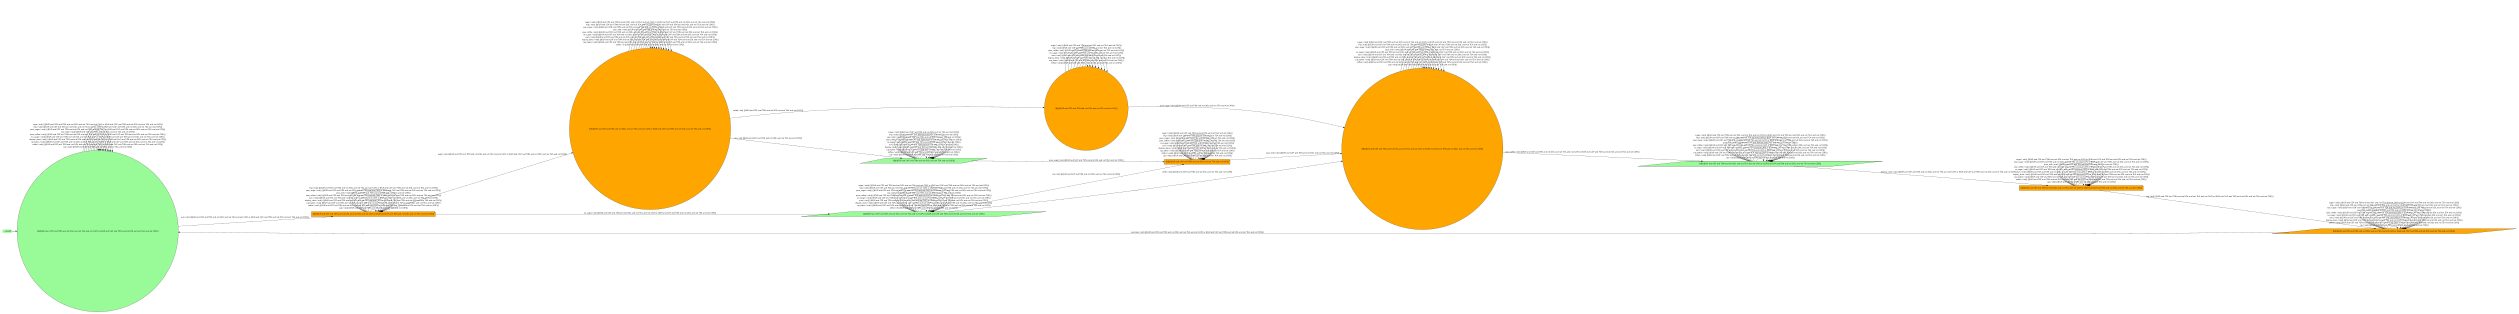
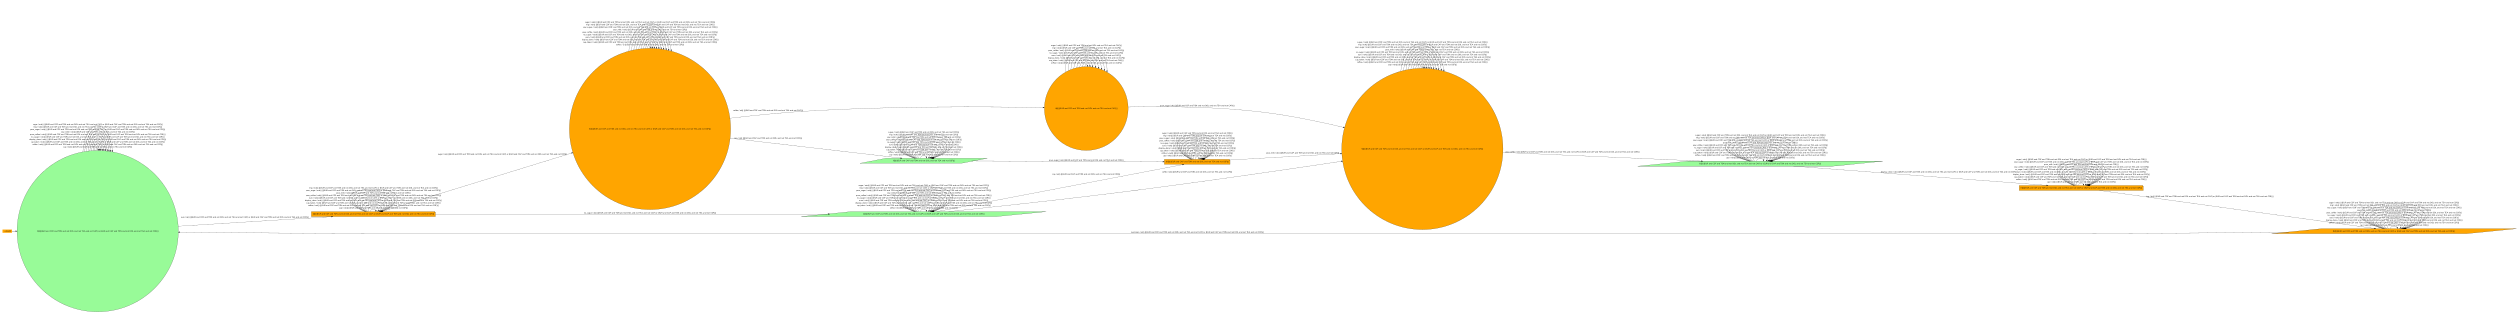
node "__start0": fillcolor palegreen -> orange
